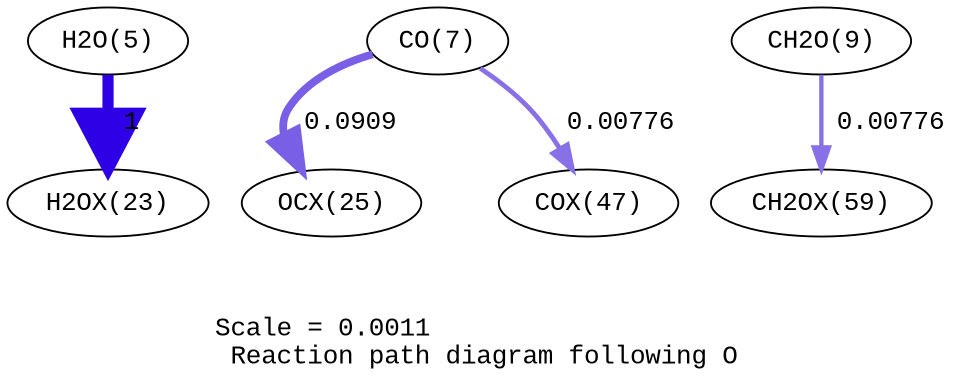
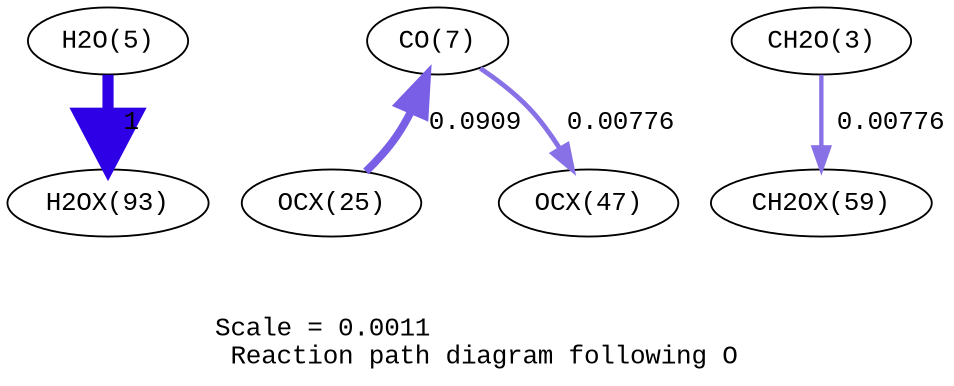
node "CH2O(9)": label "CH2O(9)" -> "CH2O(3)"
edge "CO(7)" -> "OCX(25)": reversed
node "H2OX(23)": label "H2OX(23)" -> "H2OX(93)"
node "COX(47)": label "COX(47)" -> "OCX(47)"
